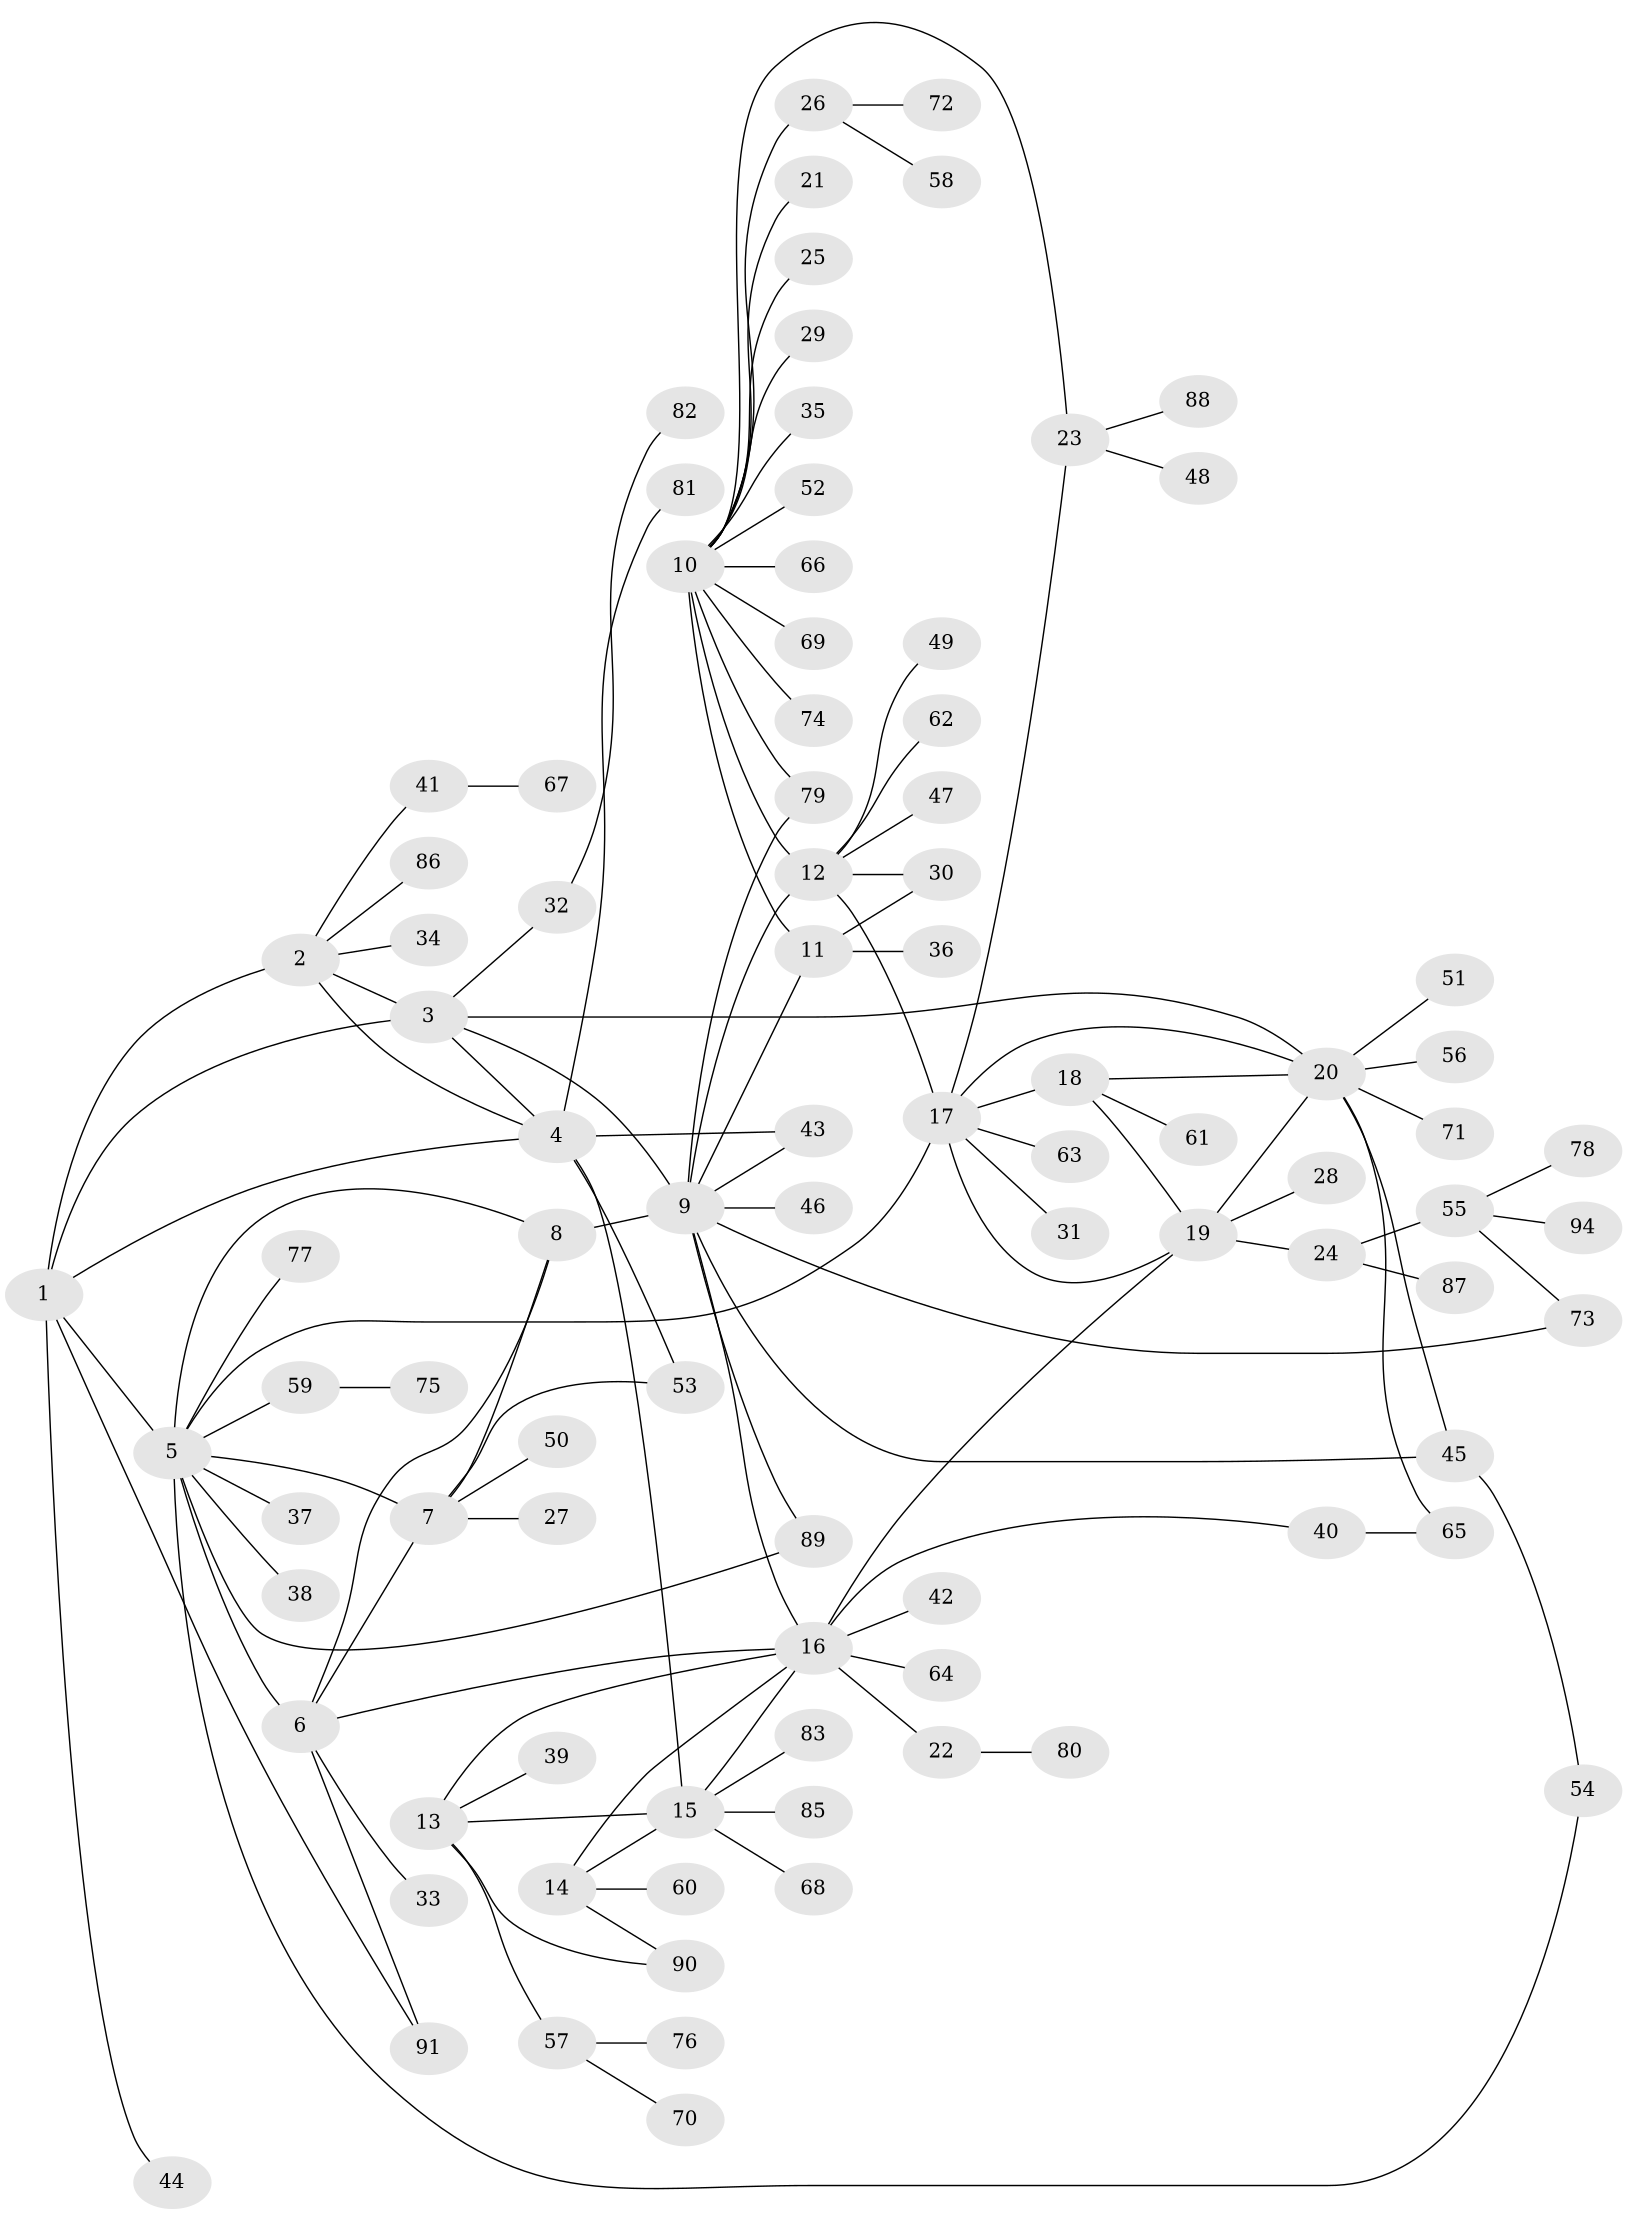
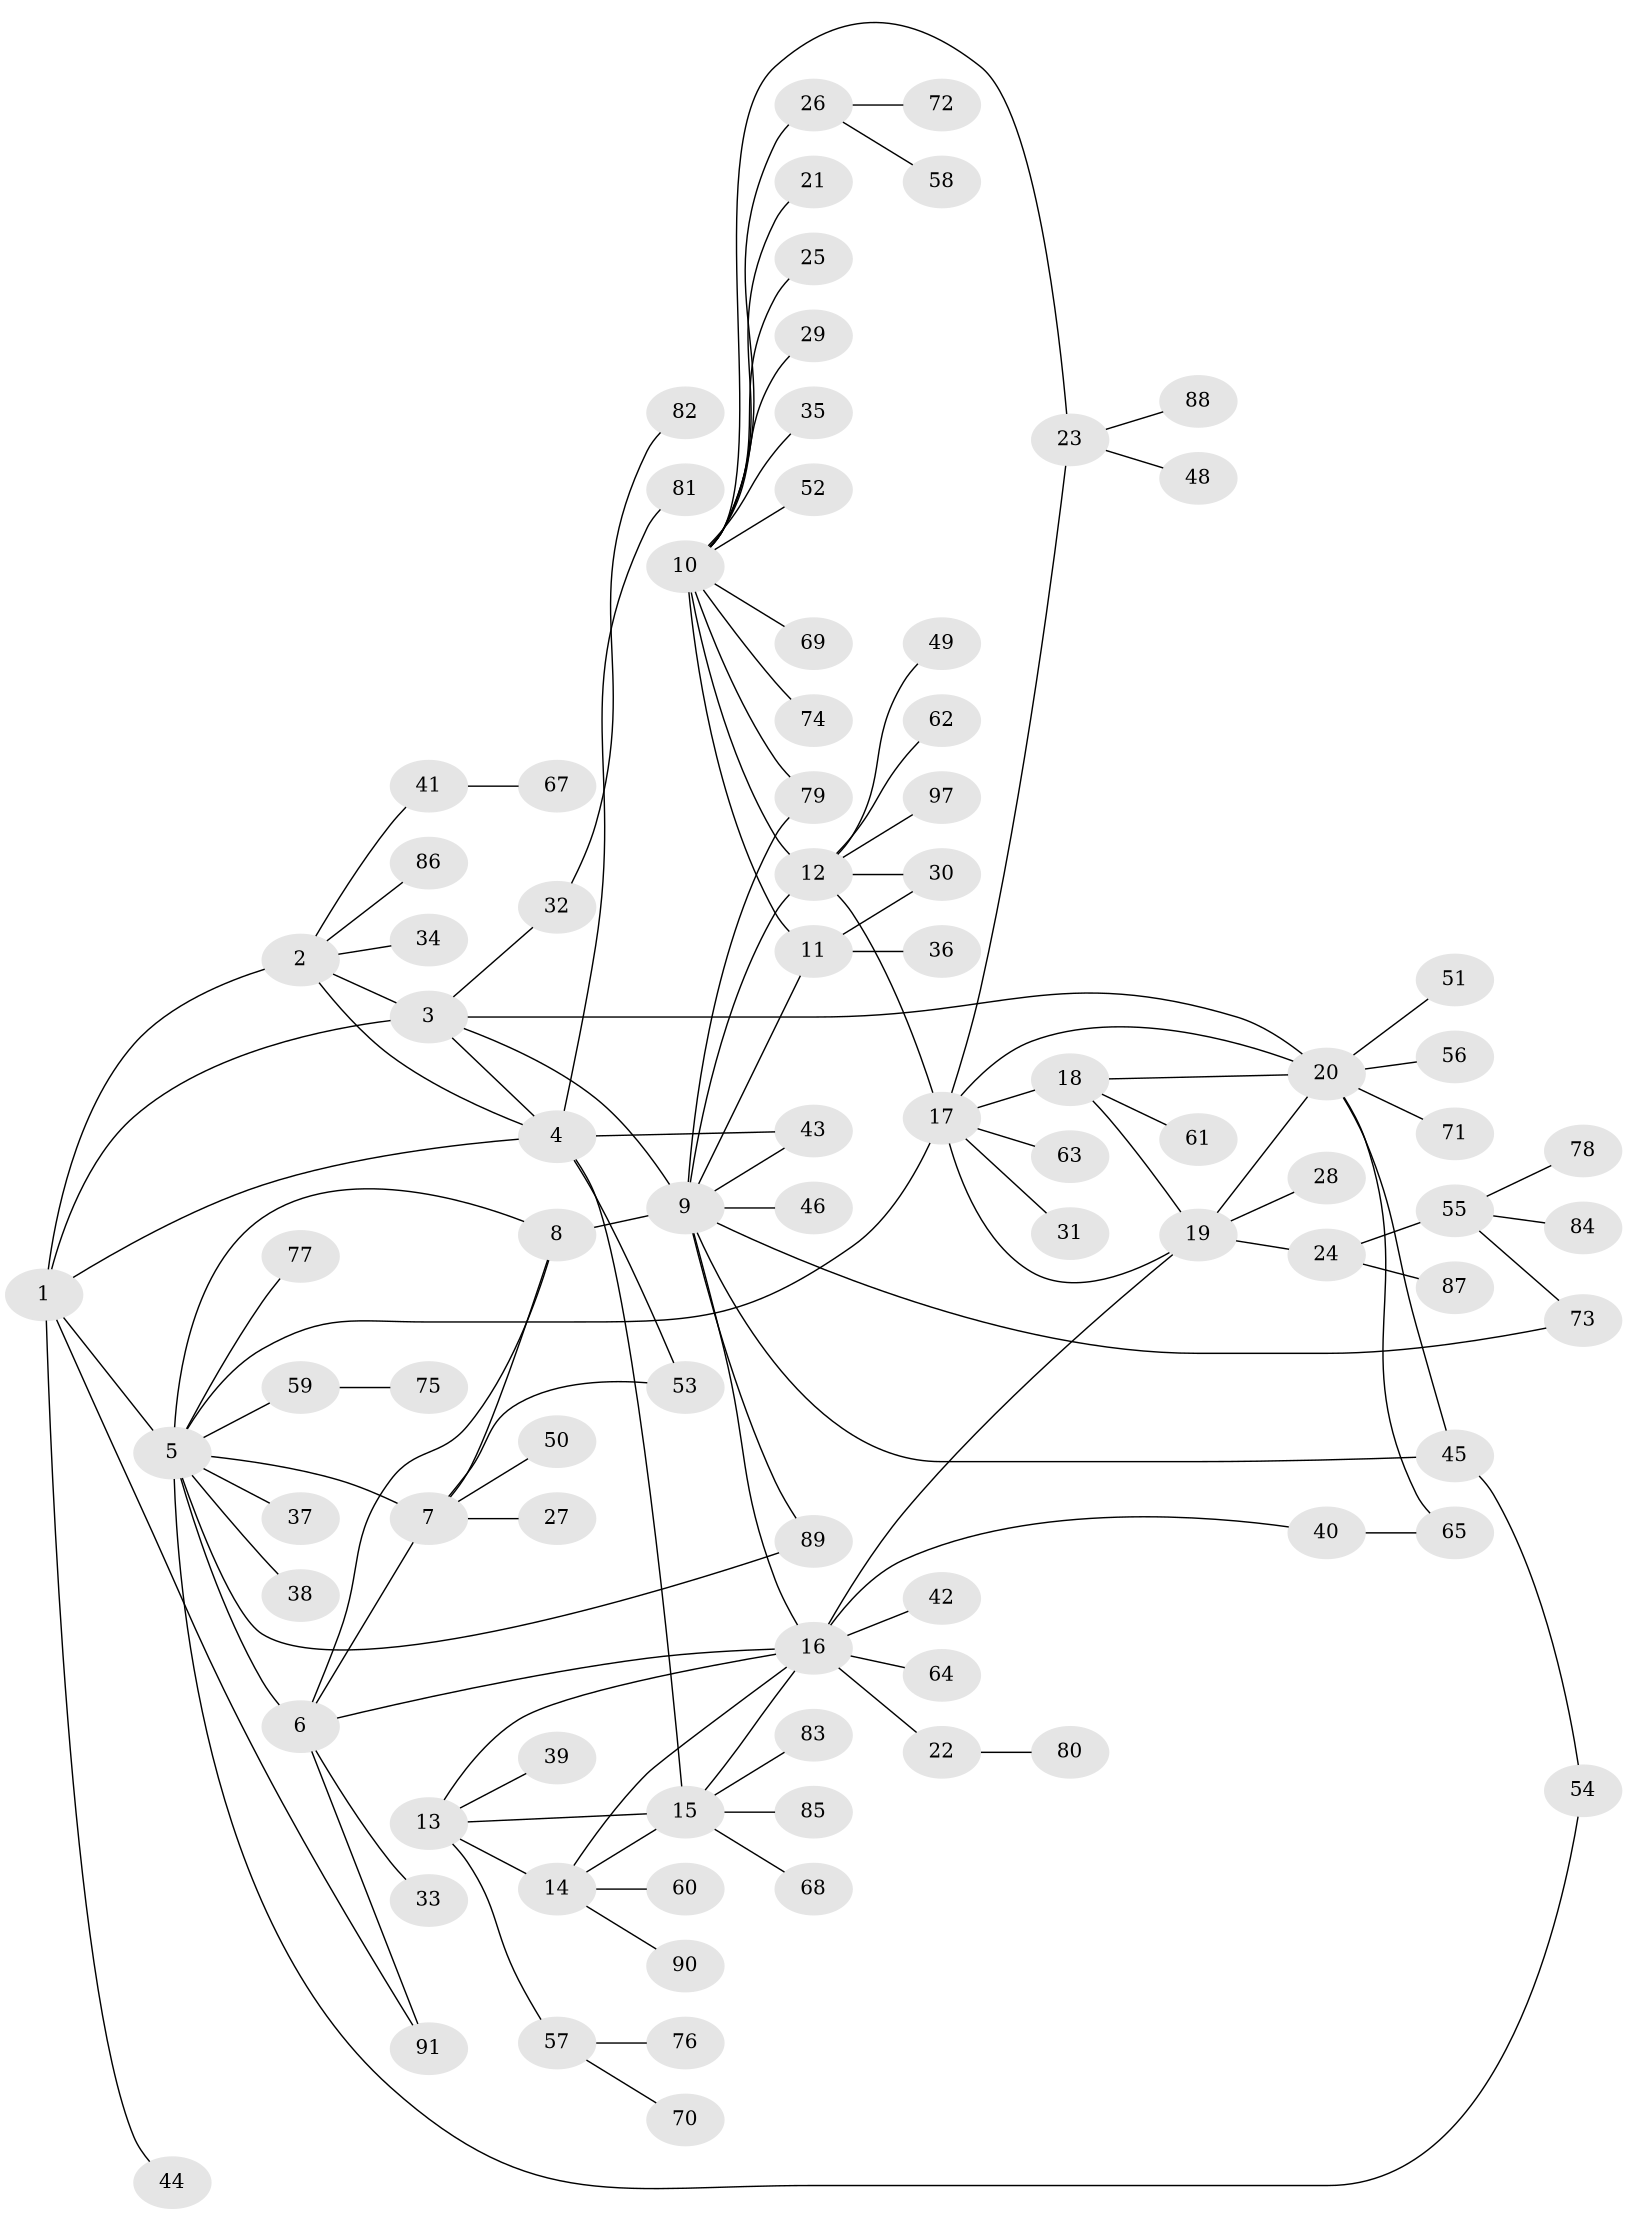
node "66": removed
node "47": label "47" -> "97"
node "94": label "94" -> "84"
edge "13" -- "90": now "13" -- "14"
